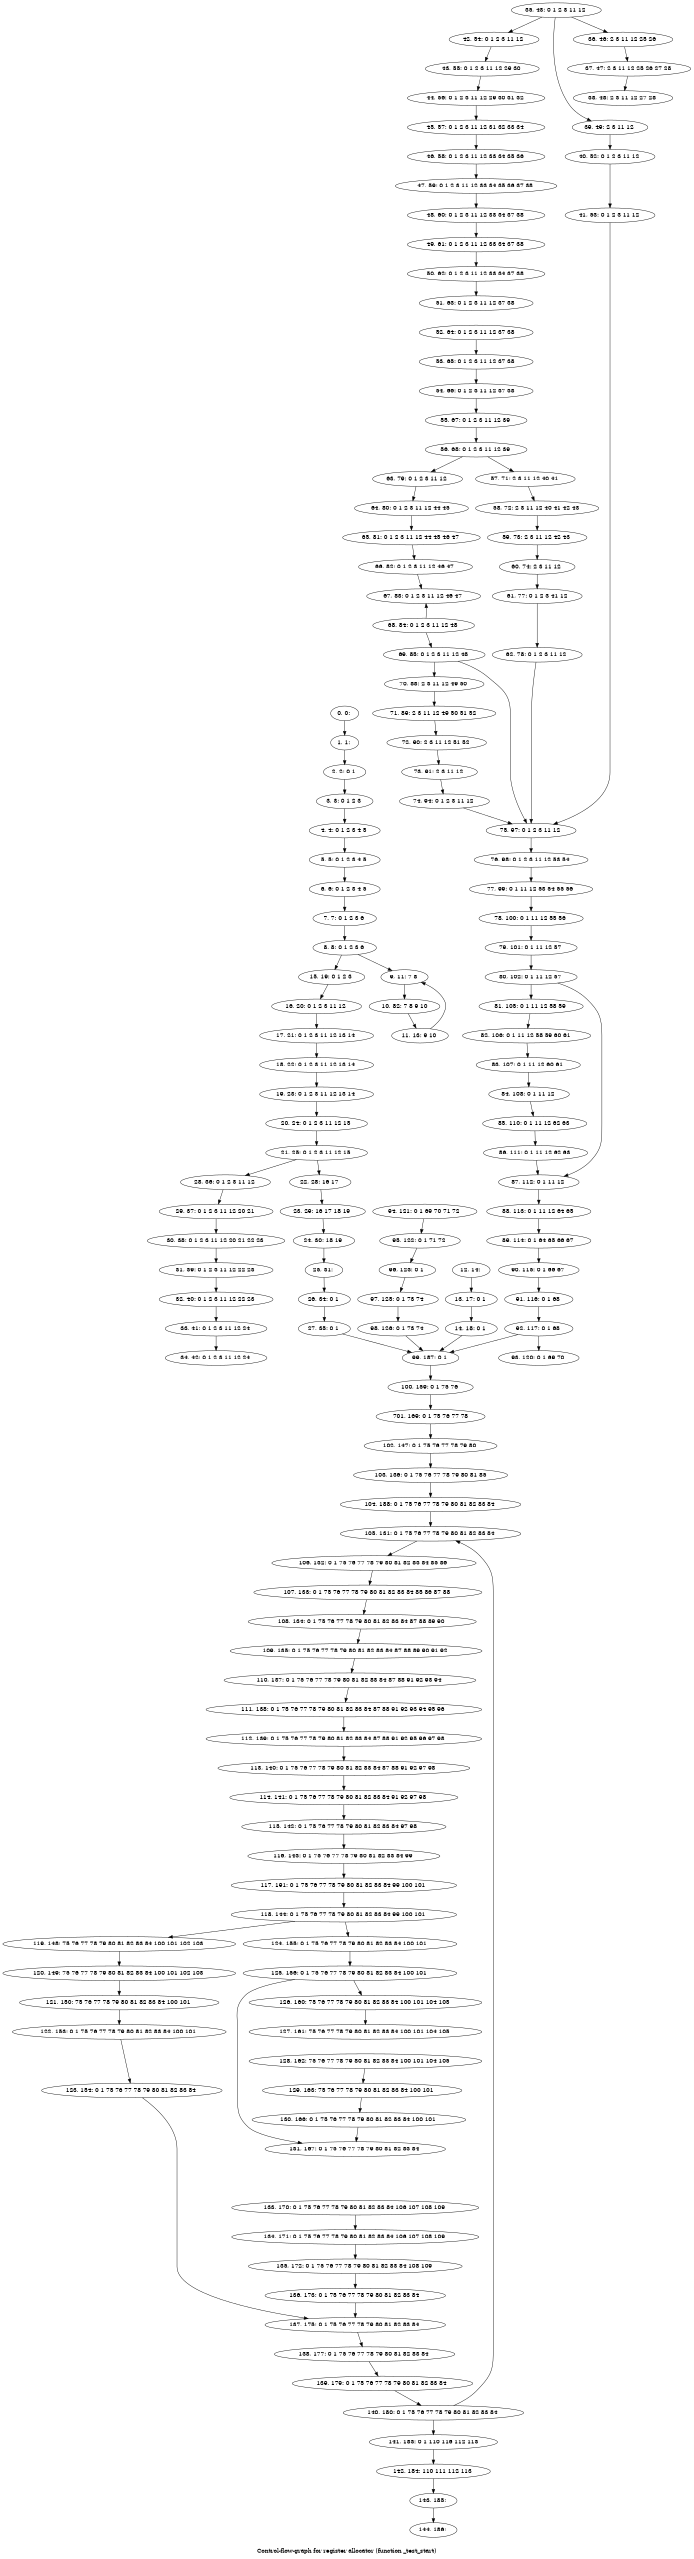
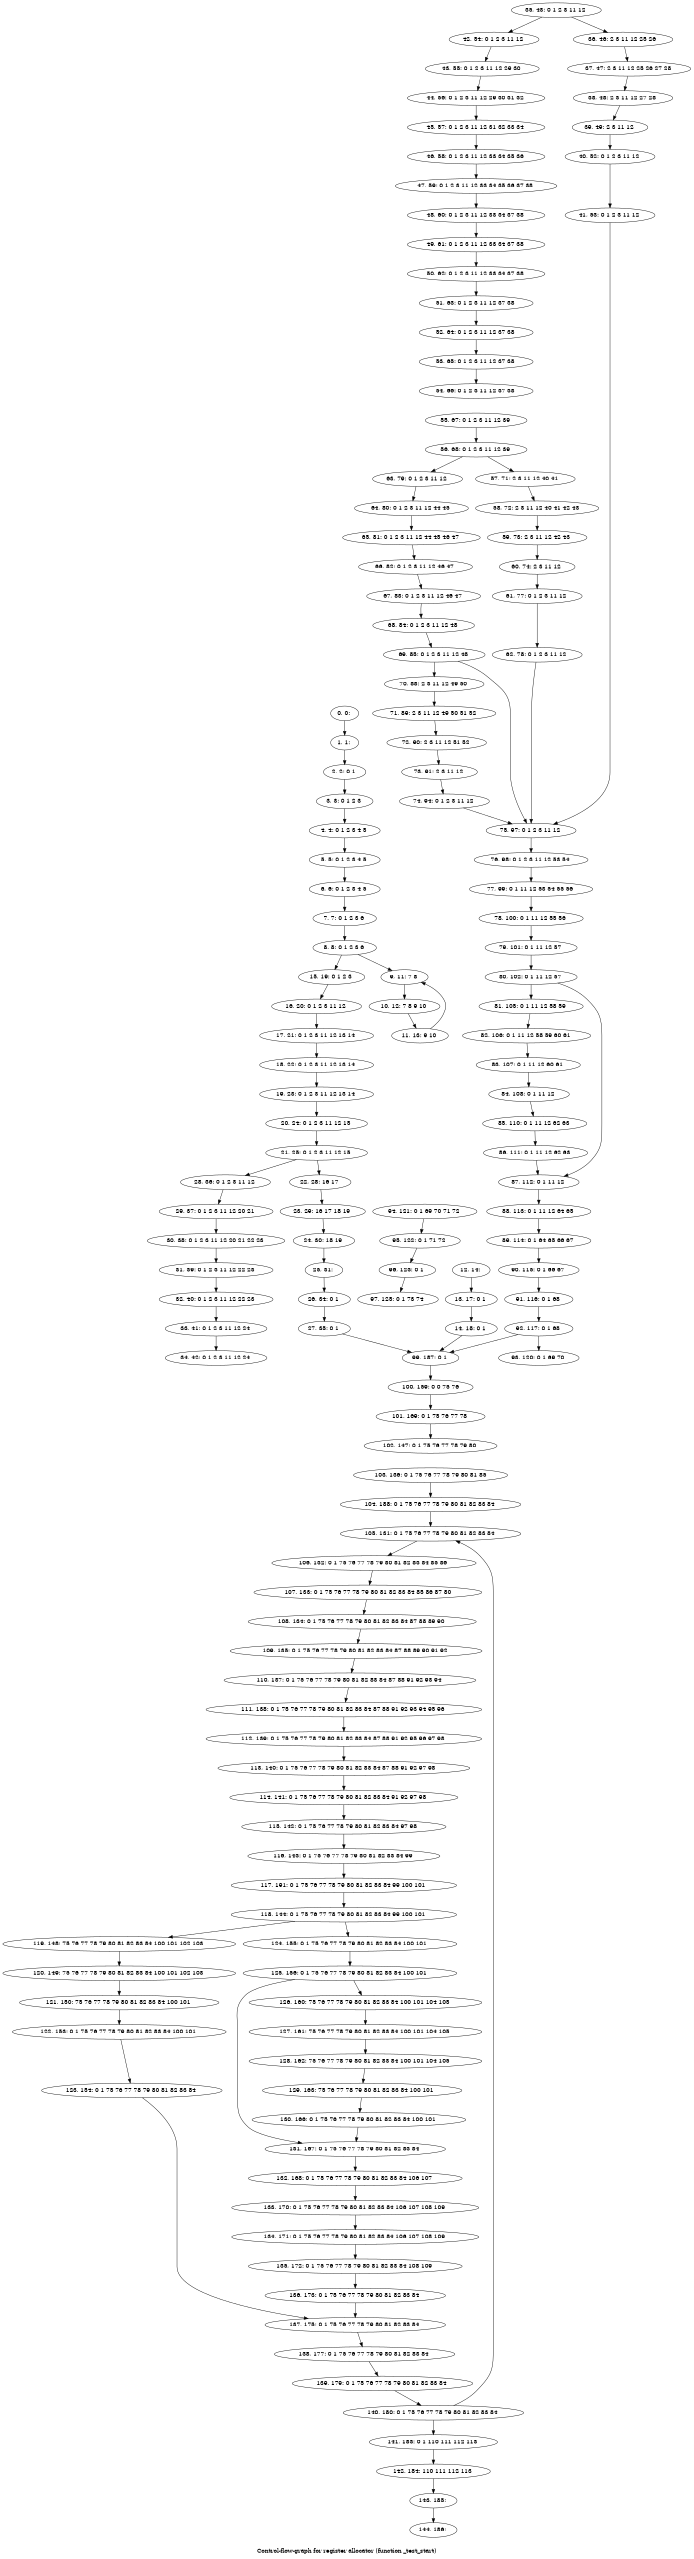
edge "35, 43: 0 1 2 3 11 12" -> "39, 49: 2 3 11 12": now "38, 48: 2 3 11 12 27 28" -> "39, 49: 2 3 11 12"
edge "51, 63: 0 1 2 3 11 12 37 38" -> "52, 64: 0 1 2 3 11 12 37 38": added
edge "54, 66: 0 1 2 3 11 12 37 38" -> "55, 67: 0 1 2 3 11 12 39": removed
node "61, 77: 0 1 2 3 41 12": label "61, 77: 0 1 2 3 41 12" -> "61, 77: 0 1 2 3 11 12"
edge "68, 84: 0 1 2 3 11 12 48" -> "67, 83: 0 1 2 3 11 12 46 47": reversed
node "10, 82: 7 8 9 10": label "10, 82: 7 8 9 10" -> "10, 12: 7 8 9 10"
node "98, 126: 0 1 73 74": removed
node "100, 159: 0 1 75 76": label "100, 159: 0 1 75 76" -> "100, 159: 0 0 75 76"
node "701, 169: 0 1 75 76 77 78": label "701, 169: 0 1 75 76 77 78" -> "101, 169: 0 1 75 76 77 78"
edge "102, 147: 0 1 75 76 77 78 79 80" -> "103, 136: 0 1 75 76 77 78 79 80 81 85": removed
node "107, 133: 0 1 75 76 77 78 79 80 81 82 83 84 85 86 87 88": label "107, 133: 0 1 75 76 77 78 79 80 81 82 83 84 85 86 87 88" -> "107, 133: 0 1 75 76 77 78 79 80 81 82 83 84 85 86 87 80"
edge "127, 161: 75 76 77 78 79 80 81 82 83 84 100 101 104 105" -> "128, 162: 75 76 77 78 79 80 81 82 83 84 100 101 104 105": added
node "132, 168: 0 1 75 76 77 78 79 80 81 82 83 84 106 107": added
node "141, 183: 0 1 110 116 112 113": label "141, 183: 0 1 110 116 112 113" -> "141, 183: 0 1 110 111 112 113"
